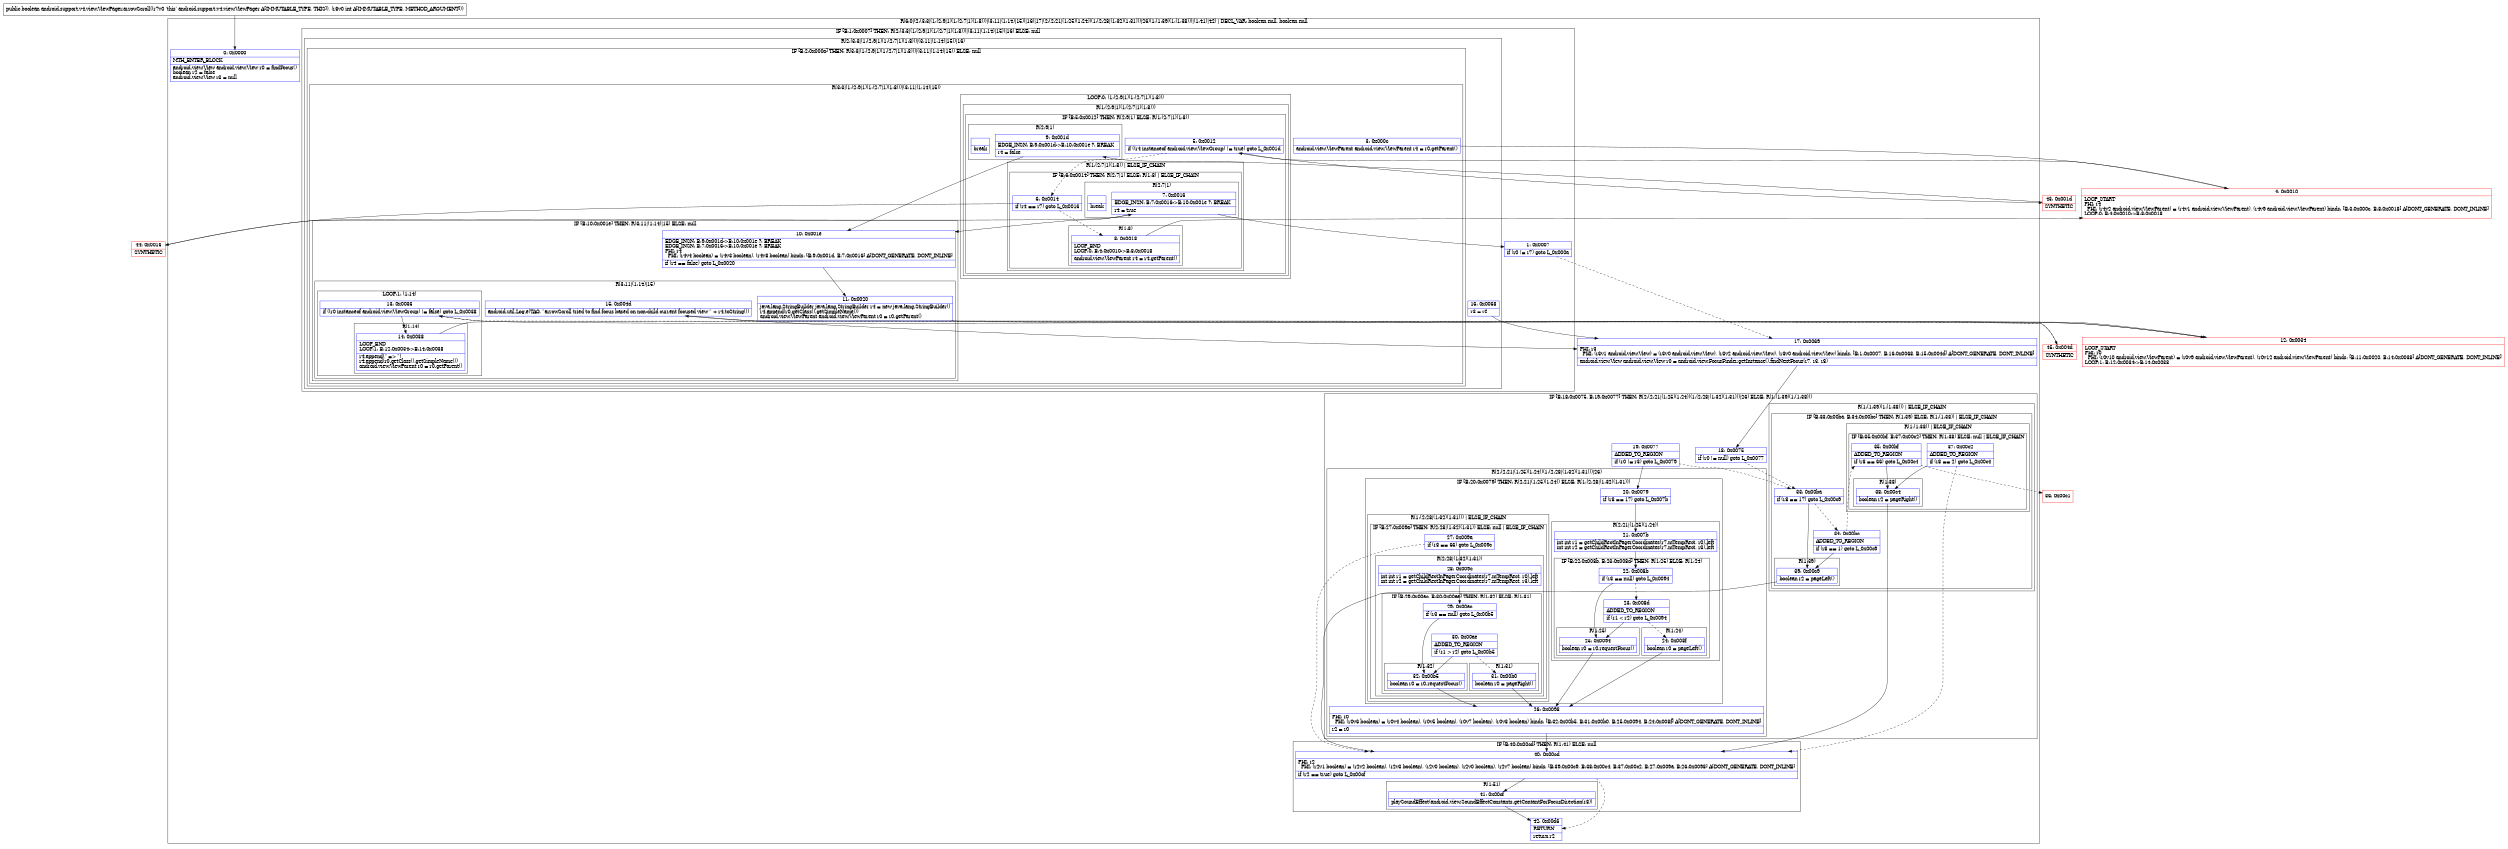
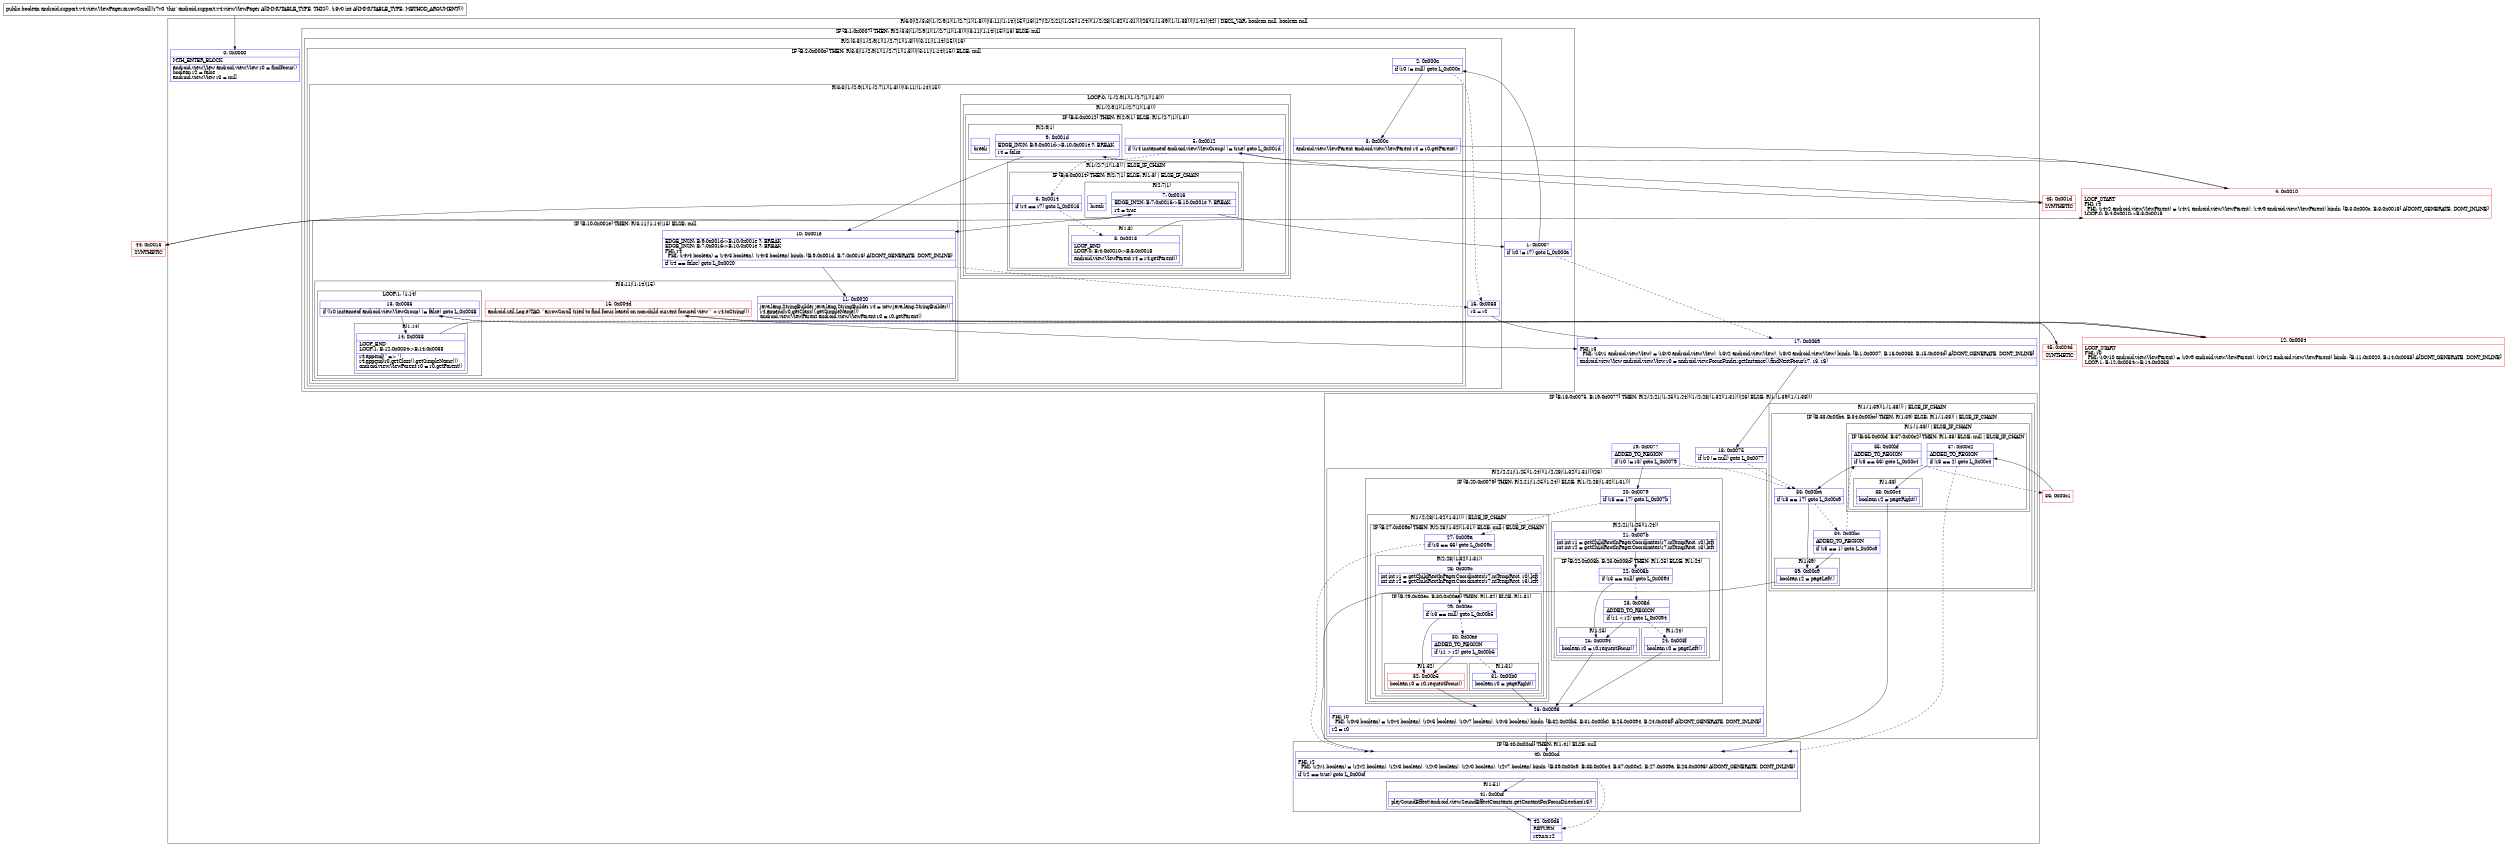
node "2: 0x000a": added
edge "10: 0x001e" -> "16: 0x0068": added
node "15: 0x004d": color blue -> red
edge "36: 0x00c1" -> "37: 0x00c2": added
edge "35: 0x00bf" -> "38: 0x00c4": now "35: 0x00bf" -> "33: 0x00ba"
edge "20: 0x0079" -> "27: 0x009a": added
edge "29: 0x00ac" -> "30: 0x00ae": added
node "32: 0x00b5": color blue -> red
